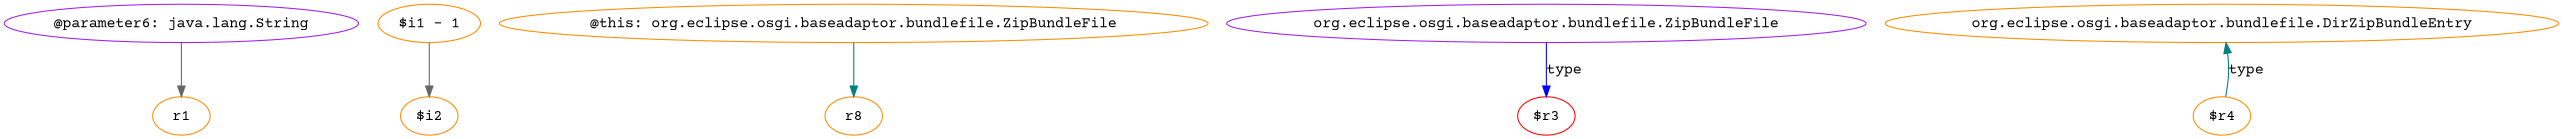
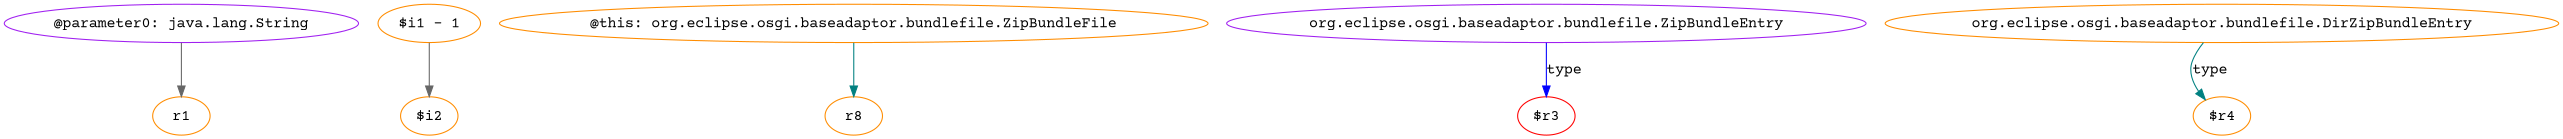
node "@parameter6: java.lang.String": label "@parameter6: java.lang.String" -> "@parameter0: java.lang.String"
node "org.eclipse.osgi.baseadaptor.bundlefile.ZipBundleFile": label "org.eclipse.osgi.baseadaptor.bundlefile.ZipBundleFile" -> "org.eclipse.osgi.baseadaptor.bundlefile.ZipBundleEntry"
edge "$r4" -> "org.eclipse.osgi.baseadaptor.bundlefile.DirZipBundleEntry": reversed
